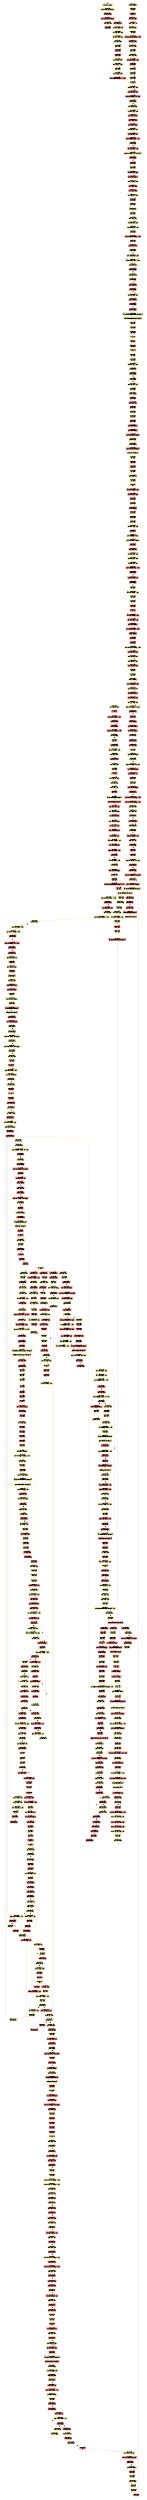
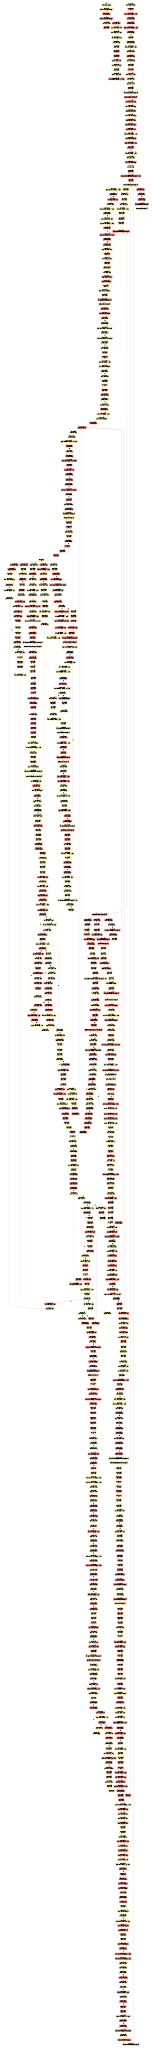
node "0x01001887 popl %esi": added
